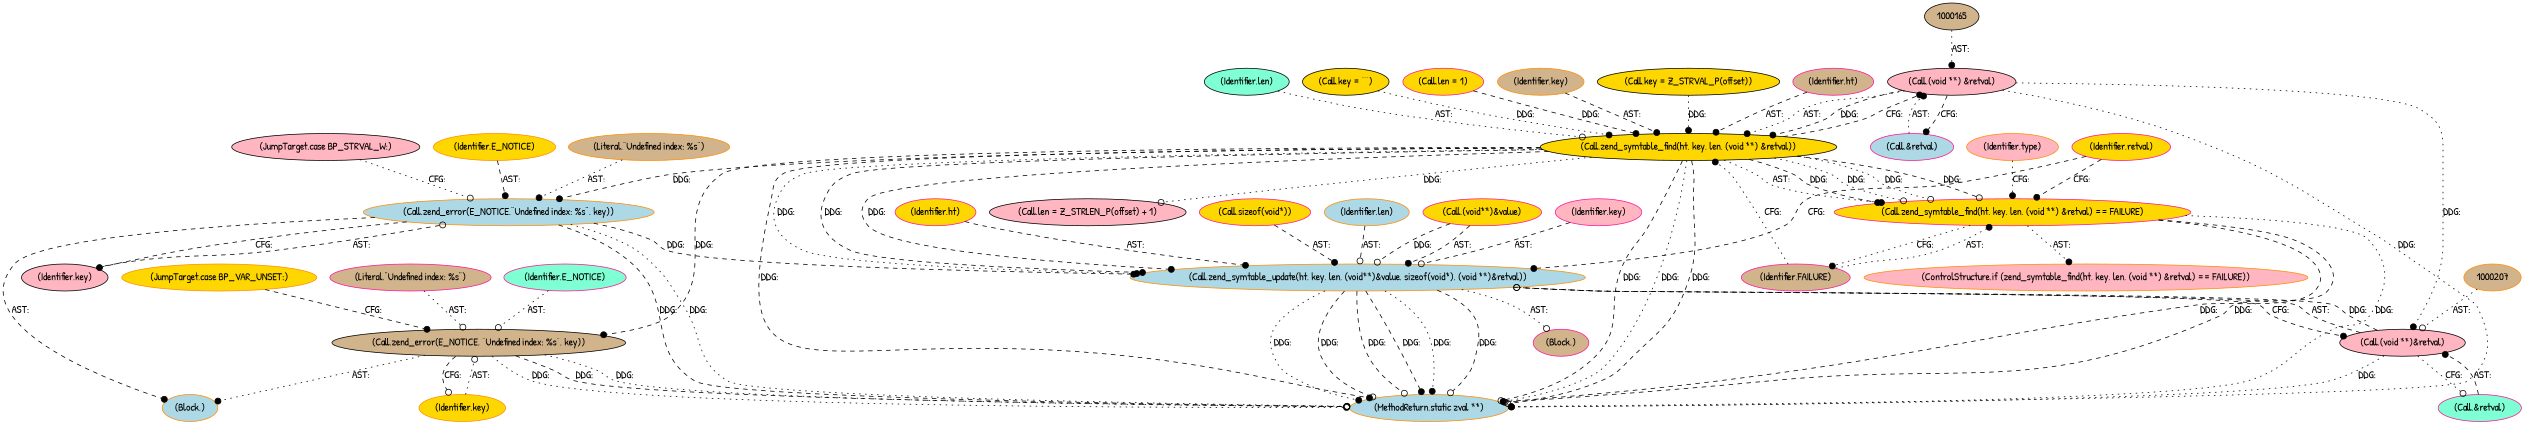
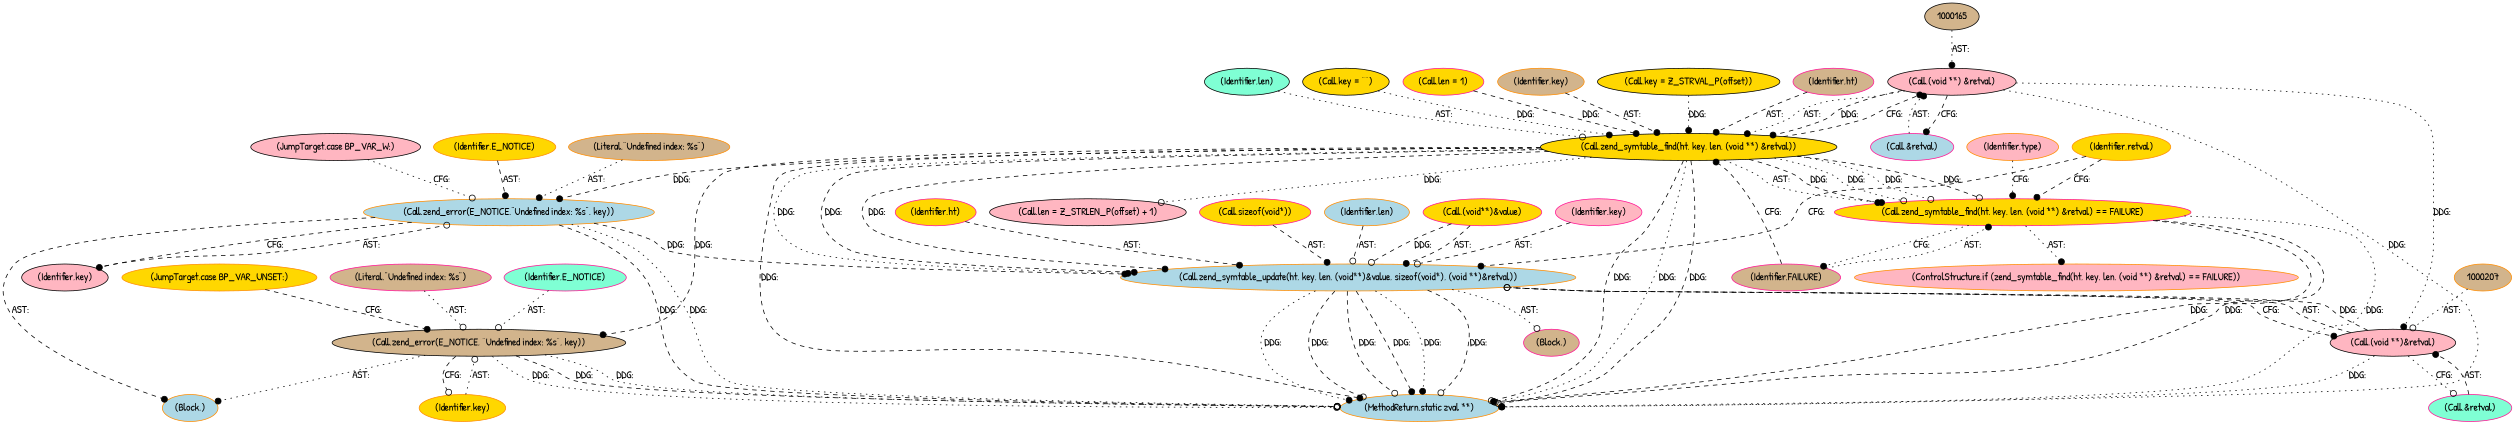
node "(JumpTarget,case BP_STRVAL_W:)": label "(JumpTarget,case BP_STRVAL_W:)" -> "(JumpTarget,case BP_VAR_W:)"
node "(Identifier,retval)": color deeppink -> darkorange
edge "(Identifier,FAILURE)" -> "(Call,zend_symtable_find(ht, key, len, (void **) &retval))": style dotted -> dashed
